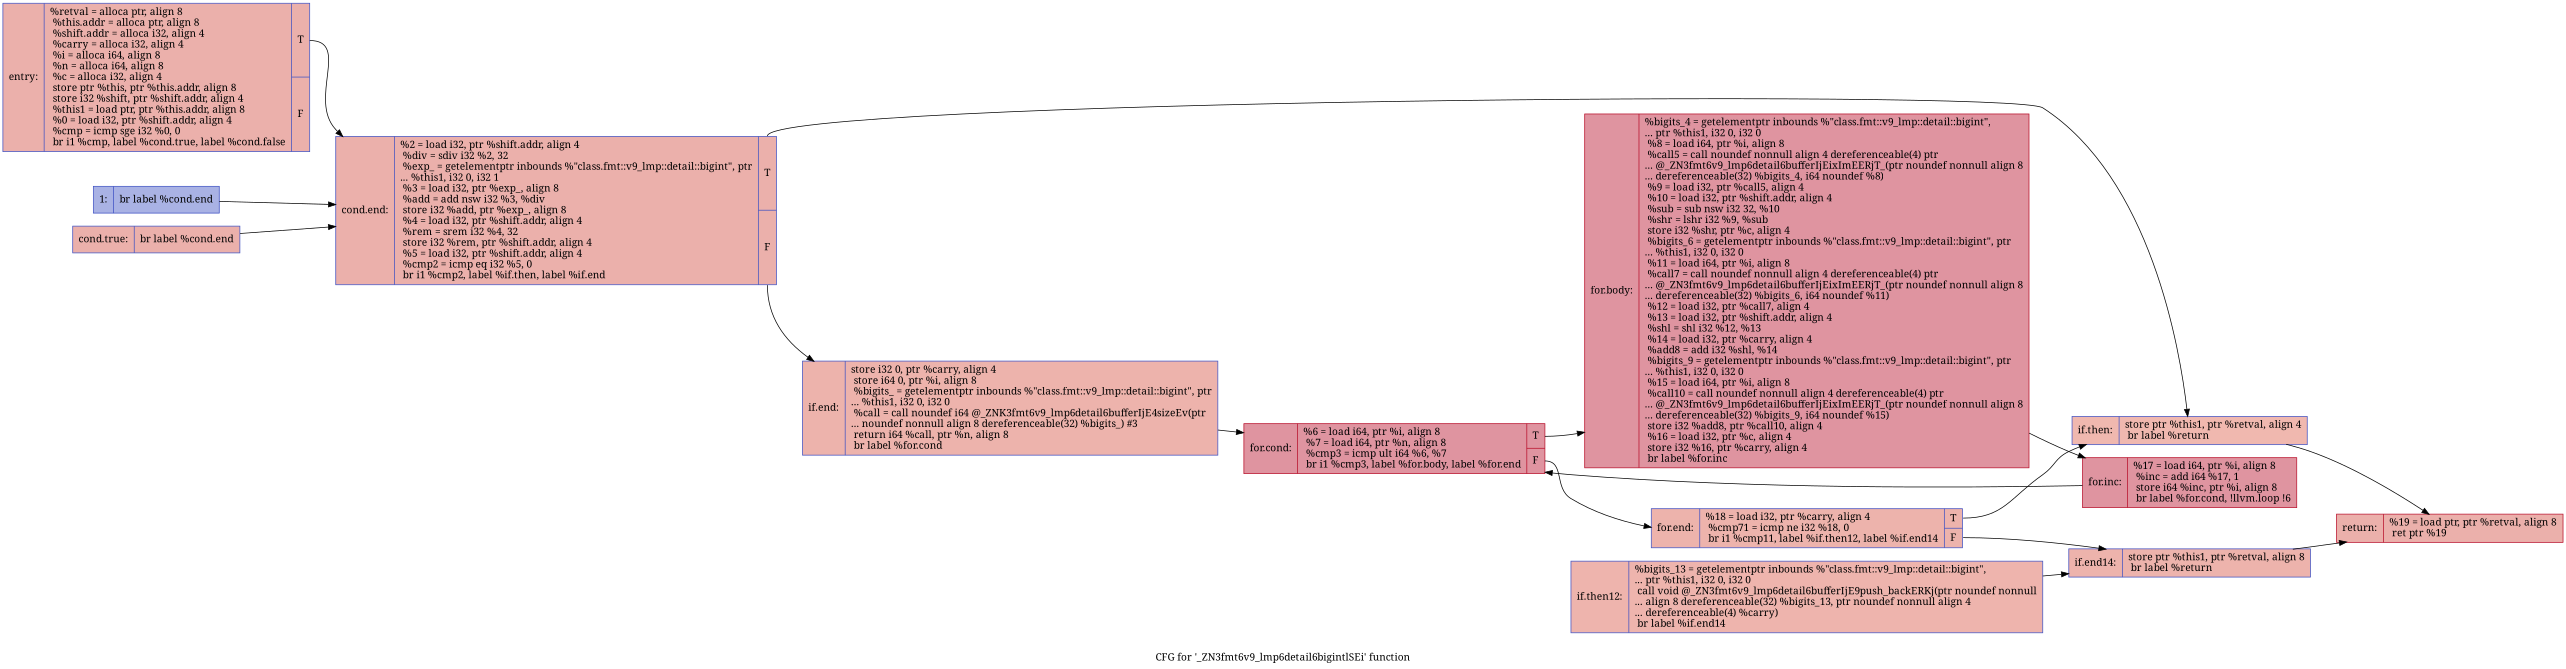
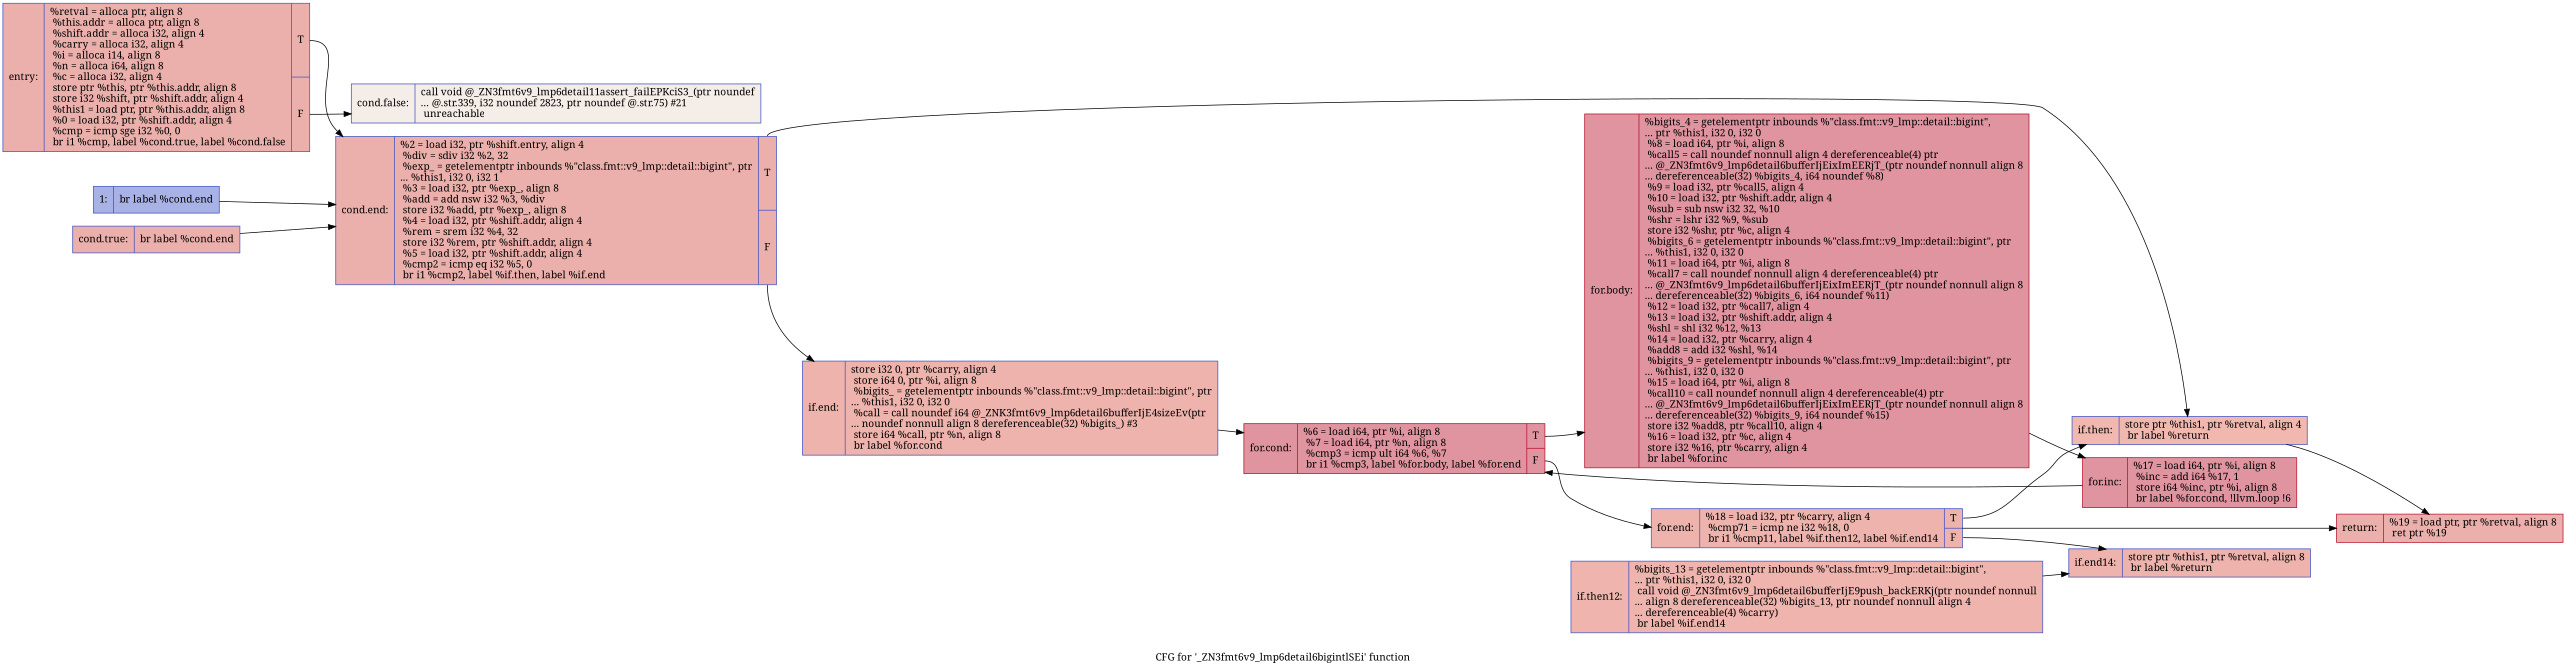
node "entry:": text "%i = alloca i64, align 8" -> "%i = alloca i14, align 8"
node "cond.false:": added
node "cond.end:": text "%2 = load i32, ptr %shift.addr, align 4" -> "%2 = load i32, ptr %shift.entry, align 4"
node "if.end:": text "return i64 %call, ptr %n, align 8" -> "store i64 %call, ptr %n, align 8"
edge "if.end14:" -> "return:": now "for.end:" -> "return:"
